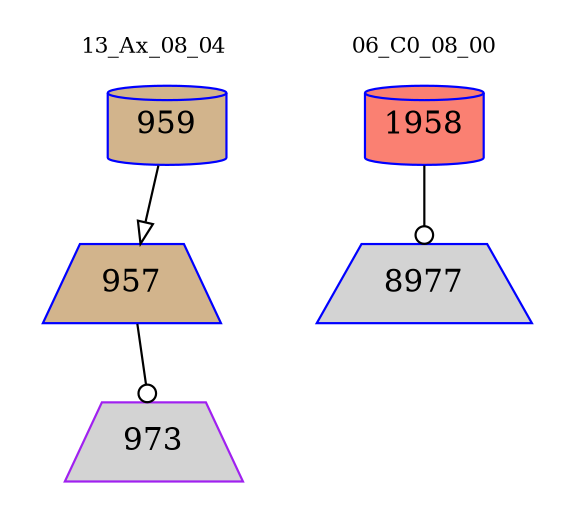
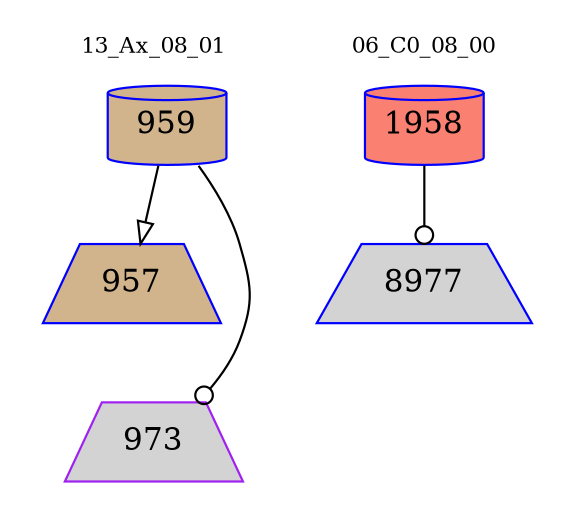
cluster "13_Ax_08_04": label "13_Ax_08_04" -> "13_Ax_08_01"
edge "957" -> "973": now "959" -> "973"
